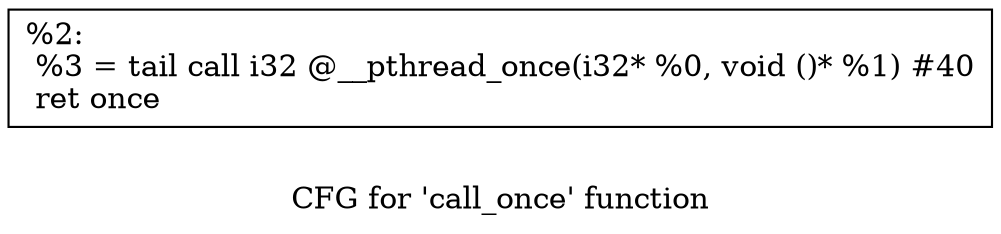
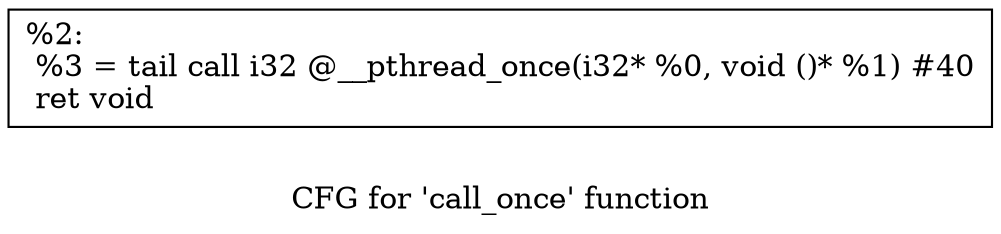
node "%2:": text "ret once" -> "ret void"
